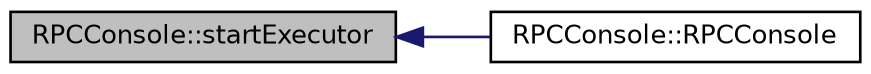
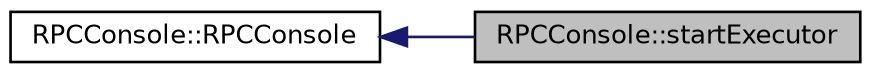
edge "RPCConsole::RPCConsole" -> "RPCConsole::startExecutor": reversed
